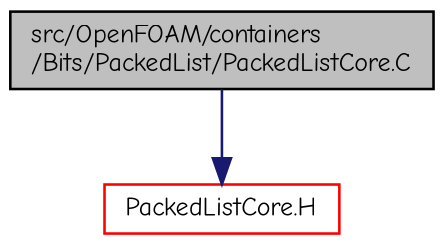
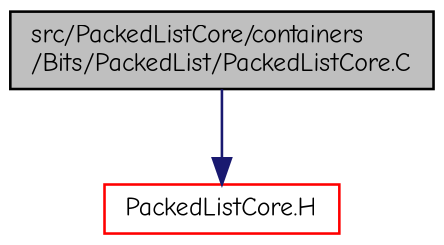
node "src/OpenFOAM/containers /Bits/PackedList/PackedListCore.C": label "src/OpenFOAM/containers /Bits/PackedList/PackedListCore.C" -> "src/PackedListCore/containers /Bits/PackedList/PackedListCore.C"
